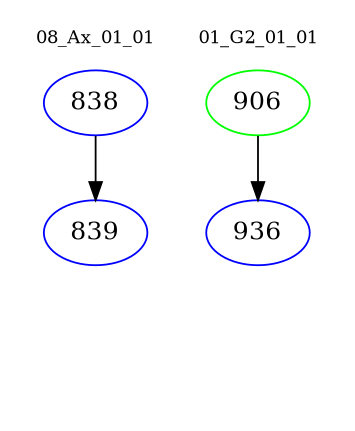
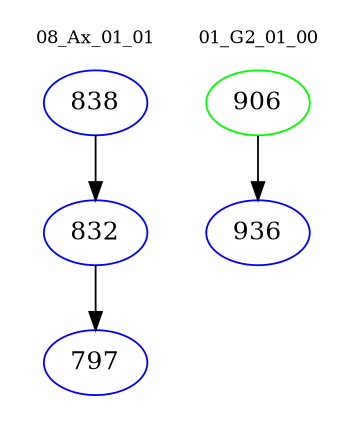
cluster "01_G2_01_01": label "01_G2_01_01" -> "01_G2_01_00"
node "839": label "839" -> "832"
node "797": added
